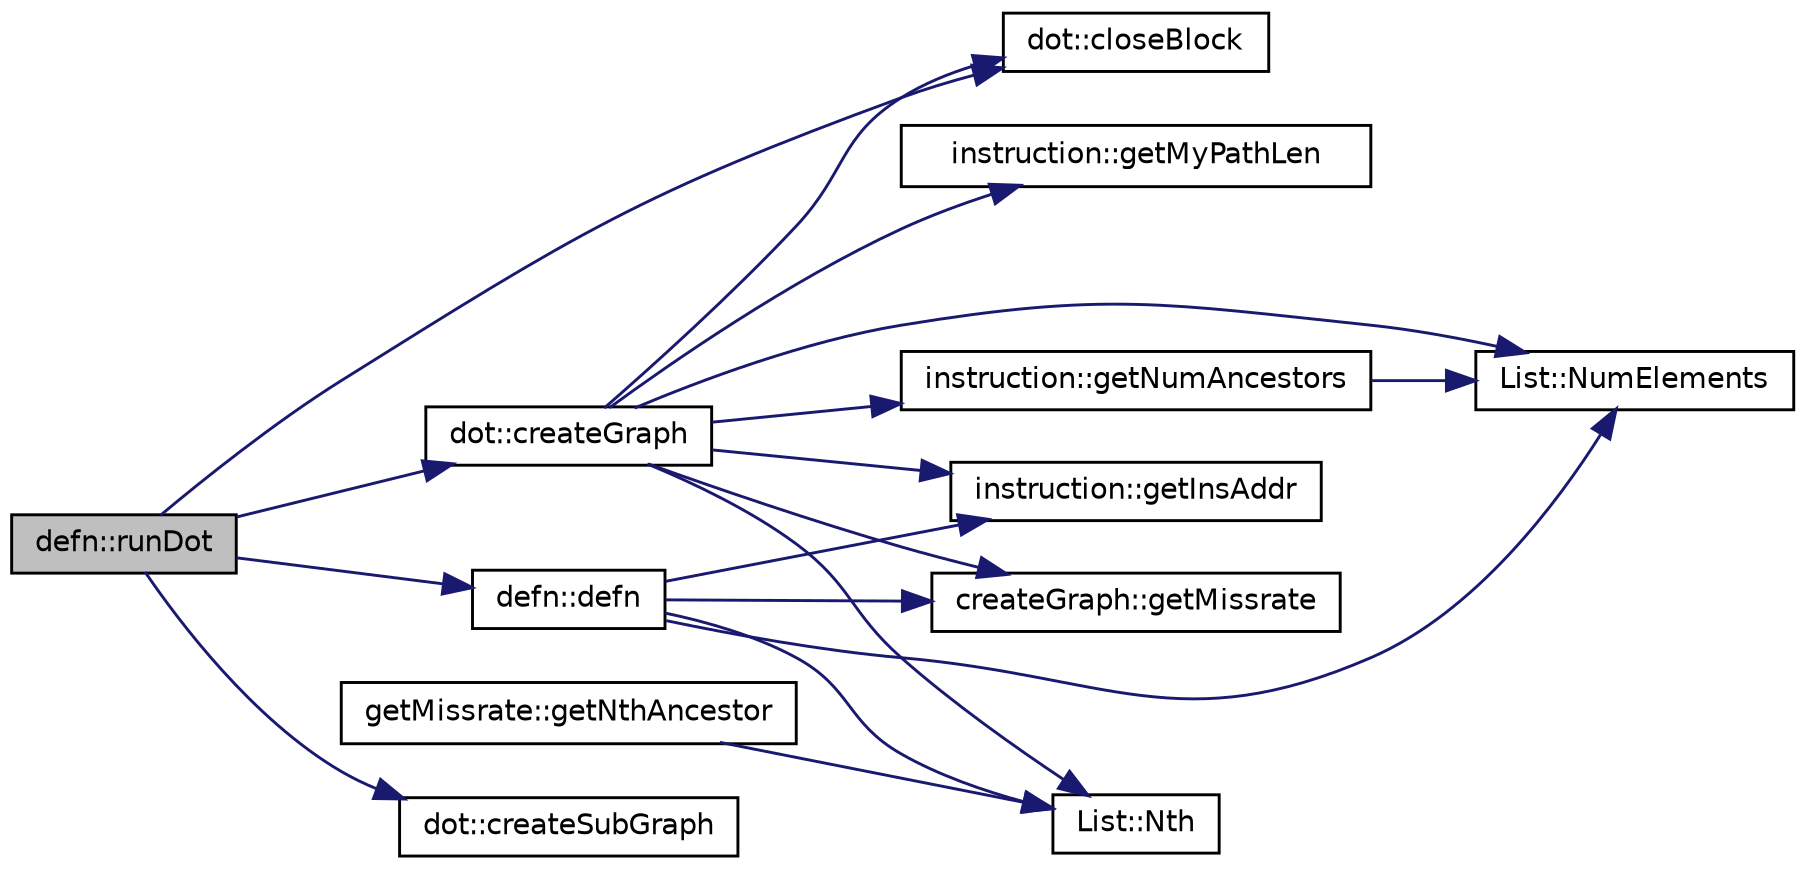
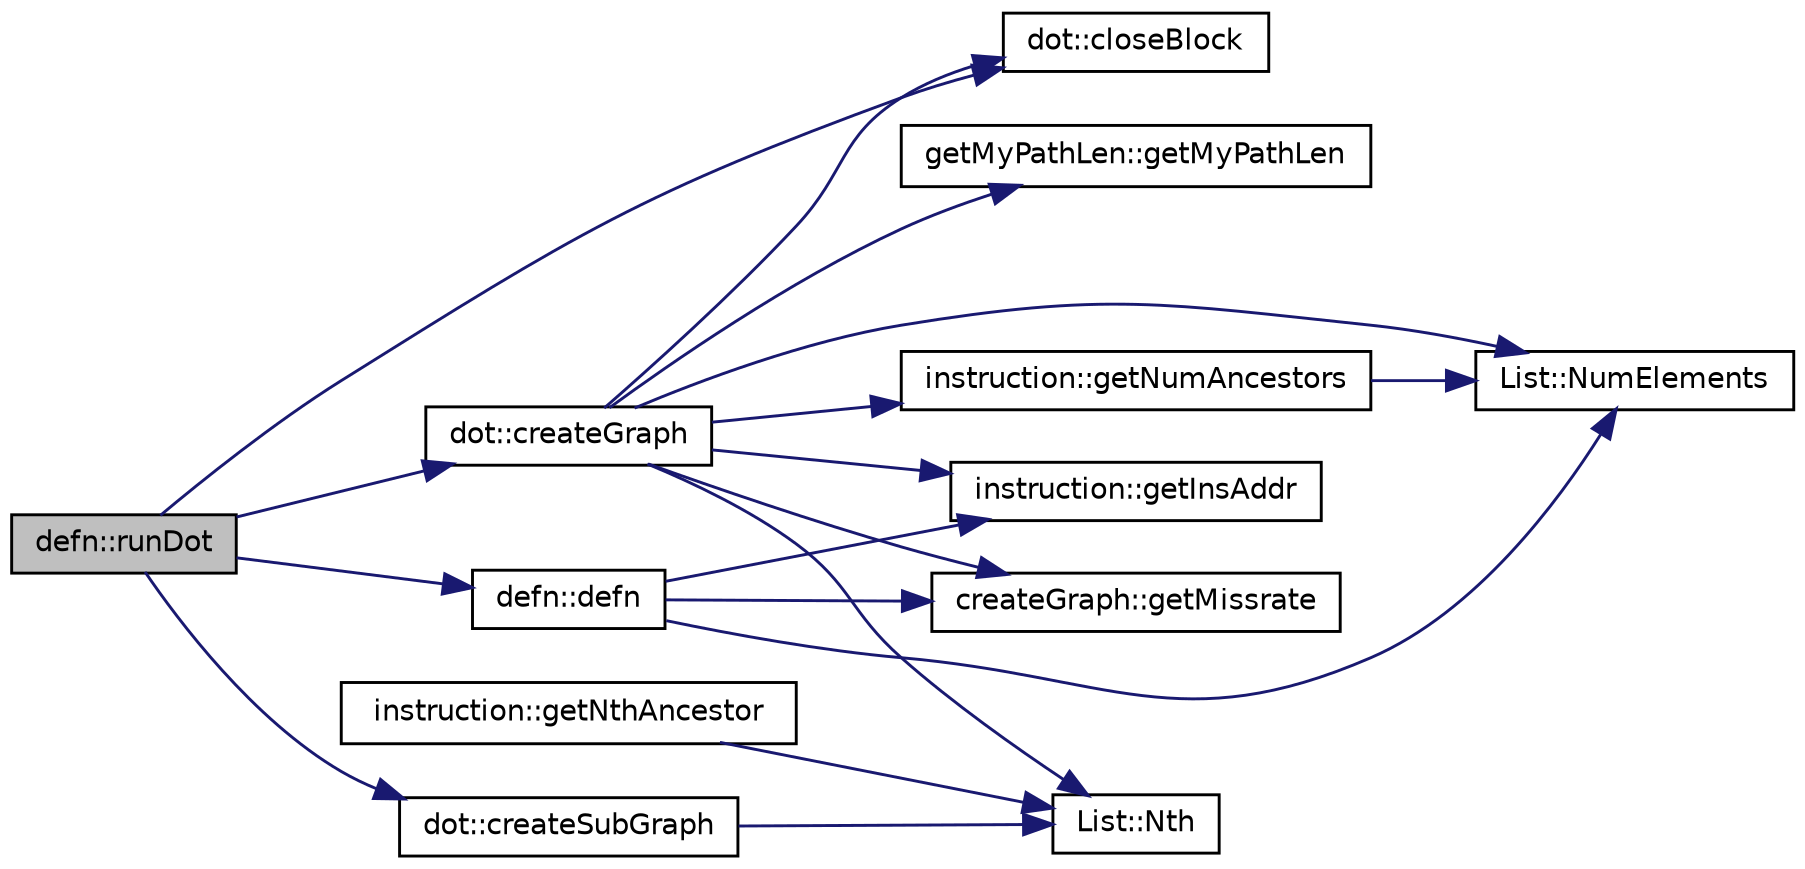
node "instruction::getMyPathLen": label "instruction::getMyPathLen" -> "getMyPathLen::getMyPathLen"
edge "defn::defn" -> "List::Nth": now "dot::createSubGraph" -> "List::Nth"
node "getMissrate::getNthAncestor": label "getMissrate::getNthAncestor" -> "instruction::getNthAncestor"
